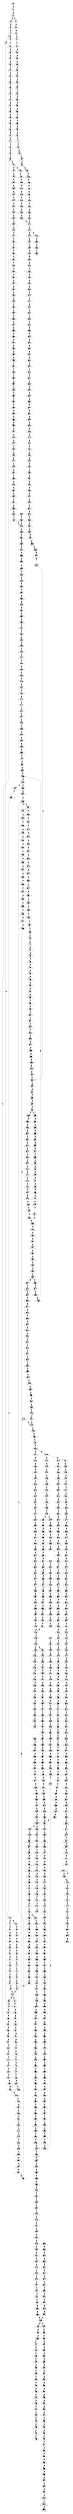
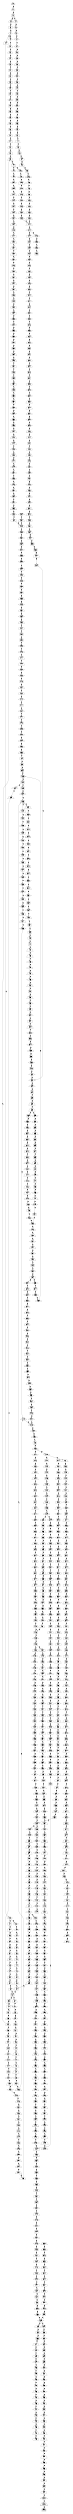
node "S303": added
node "S417": added
node "S550": added
edge "S719" -> "S743": now "S719" -> "S727"
edge "S866" -> "S874": reversed
